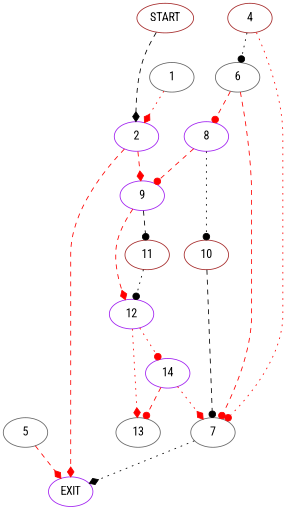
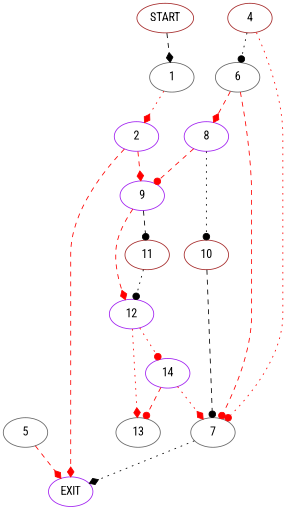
edge "START" -> "2": now "START" -> "1"
edge "6" -> "8": arrowhead dot -> diamond
